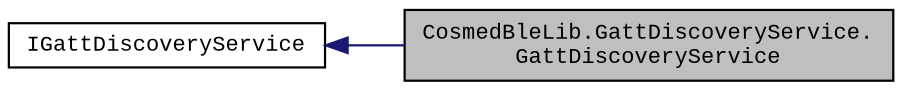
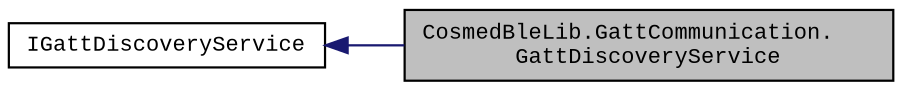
node "CosmedBleLib.GattDiscoveryService. GattDiscoveryService": label "CosmedBleLib.GattDiscoveryService. GattDiscoveryService" -> "CosmedBleLib.GattCommunication. GattDiscoveryService"
